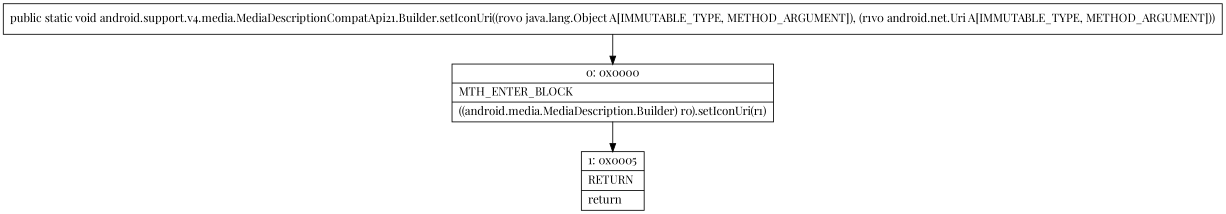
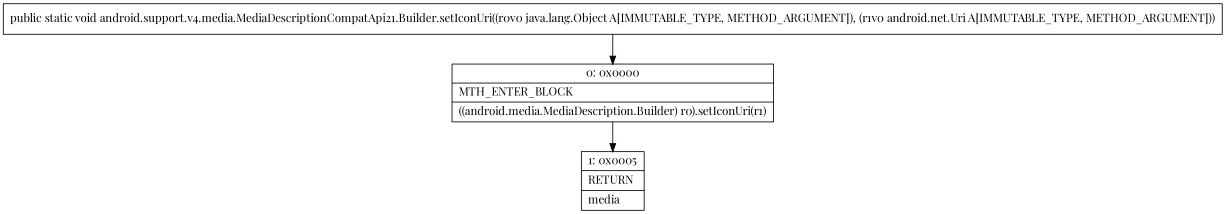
node "1: 0x0005": text "return" -> "media"
